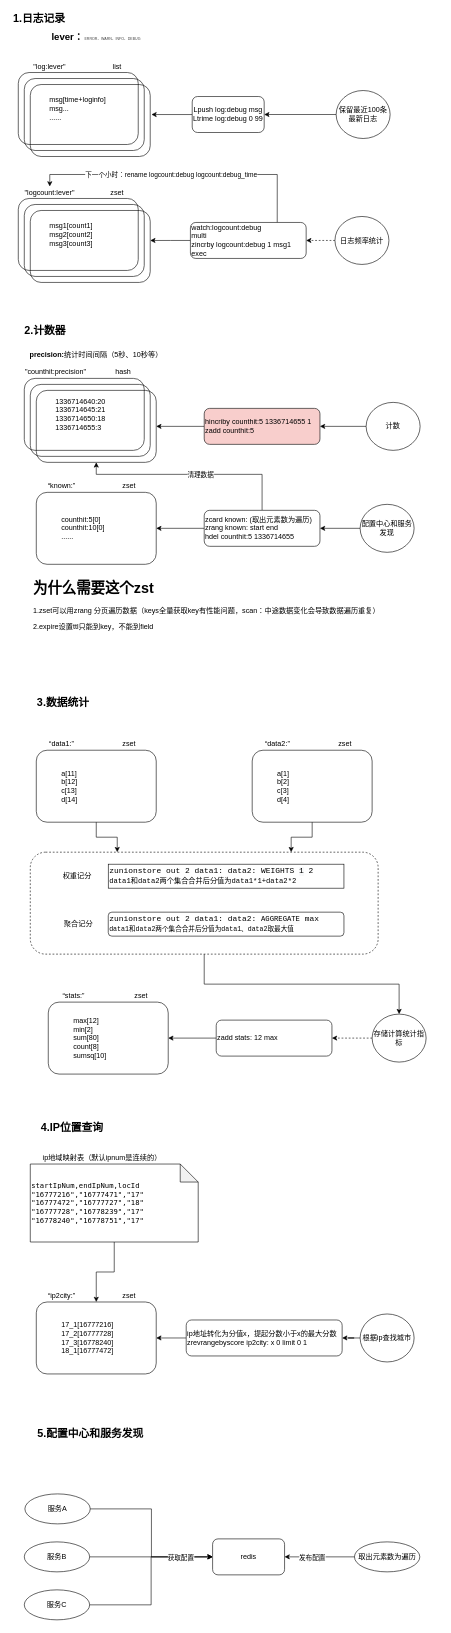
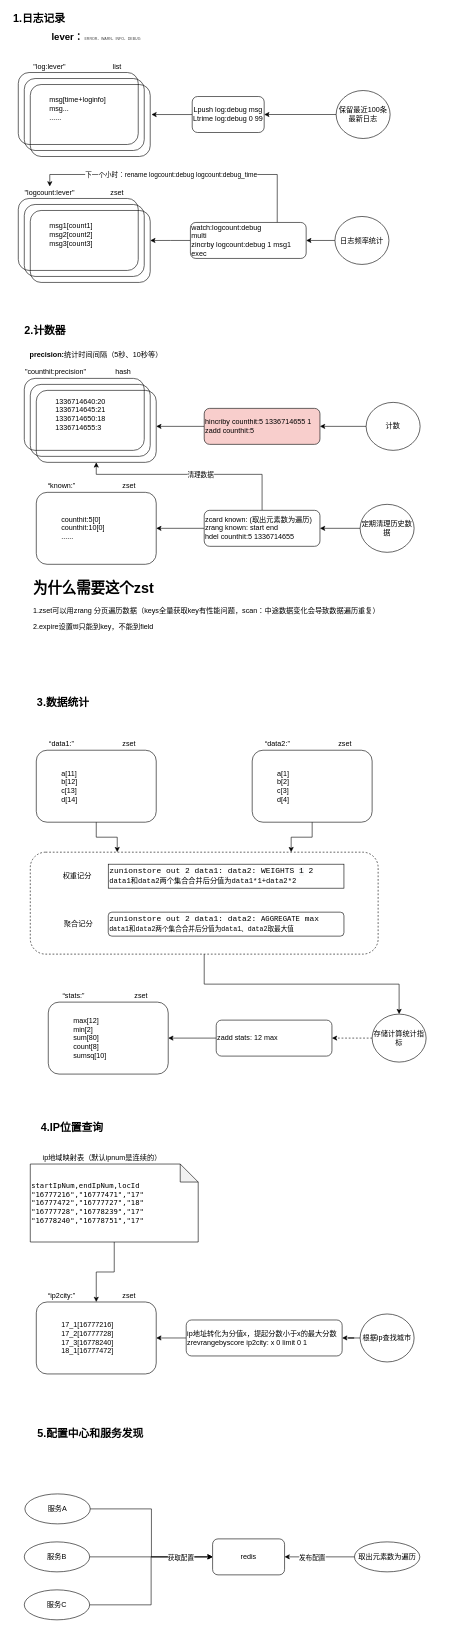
edge "日志频率统计" -> "watch:logcount:debug multi zincrby logcount:debug 1 msg1 exec": style dashed -> solid
node "配置中心和服务发现": label "配置中心和服务发现" -> "定期清理历史数据"
